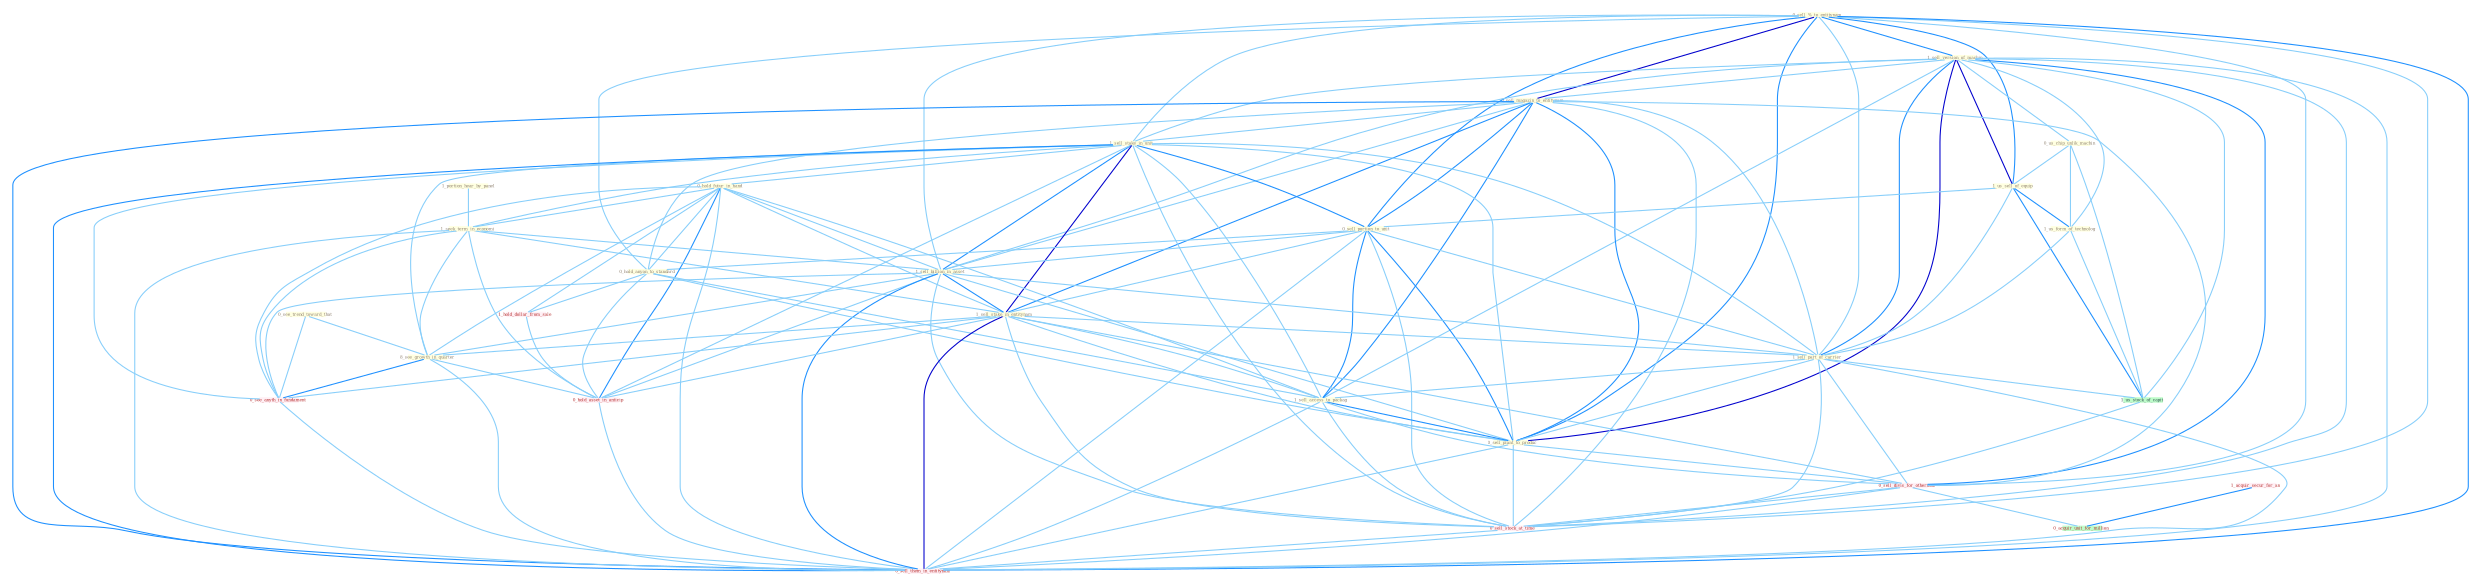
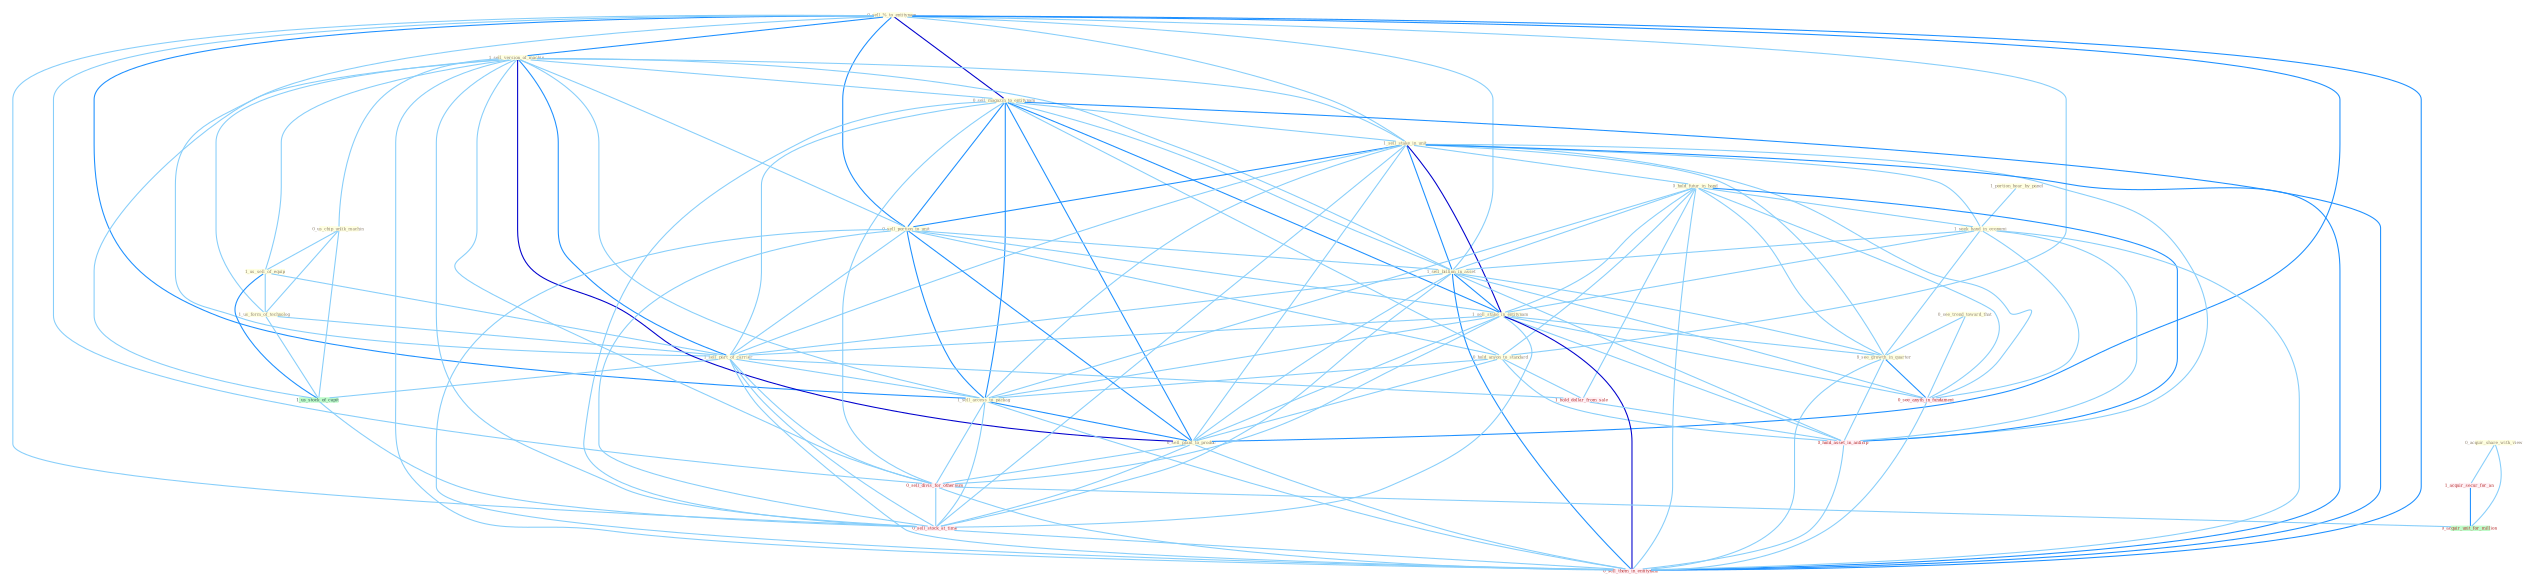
edge "0_sell_%_to_entitynam" -- "1_us_sell_of_equip": now "0_sell_%_to_entitynam" -- "1_sell_access_to_packag"
edge "1_sell_version_of_machin" -- "1_us_sell_of_equip": color #0000cd -> #87cefa
edge "1_us_sell_of_equip" -- "0_sell_portion_to_unit": now "1_sell_version_of_machin" -- "0_sell_portion_to_unit"
edge "1_us_sell_of_equip" -- "1_us_form_of_technolog": color #1e90ff -> #87cefa
node "1_seek_term_in_economi": label "1_seek_term_in_economi" -> "1_seek_hand_in_economi"
edge "1_sell_version_of_machin" -- "0_sell_divis_for_othernum": color #1e90ff -> #87cefa
edge "1_sell_part_of_carrier" -- "0_sell_plant_to_produc": now "1_sell_part_of_carrier" -- "1_hold_dollar_from_sale"
node "0_acquir_share_with_view": added
